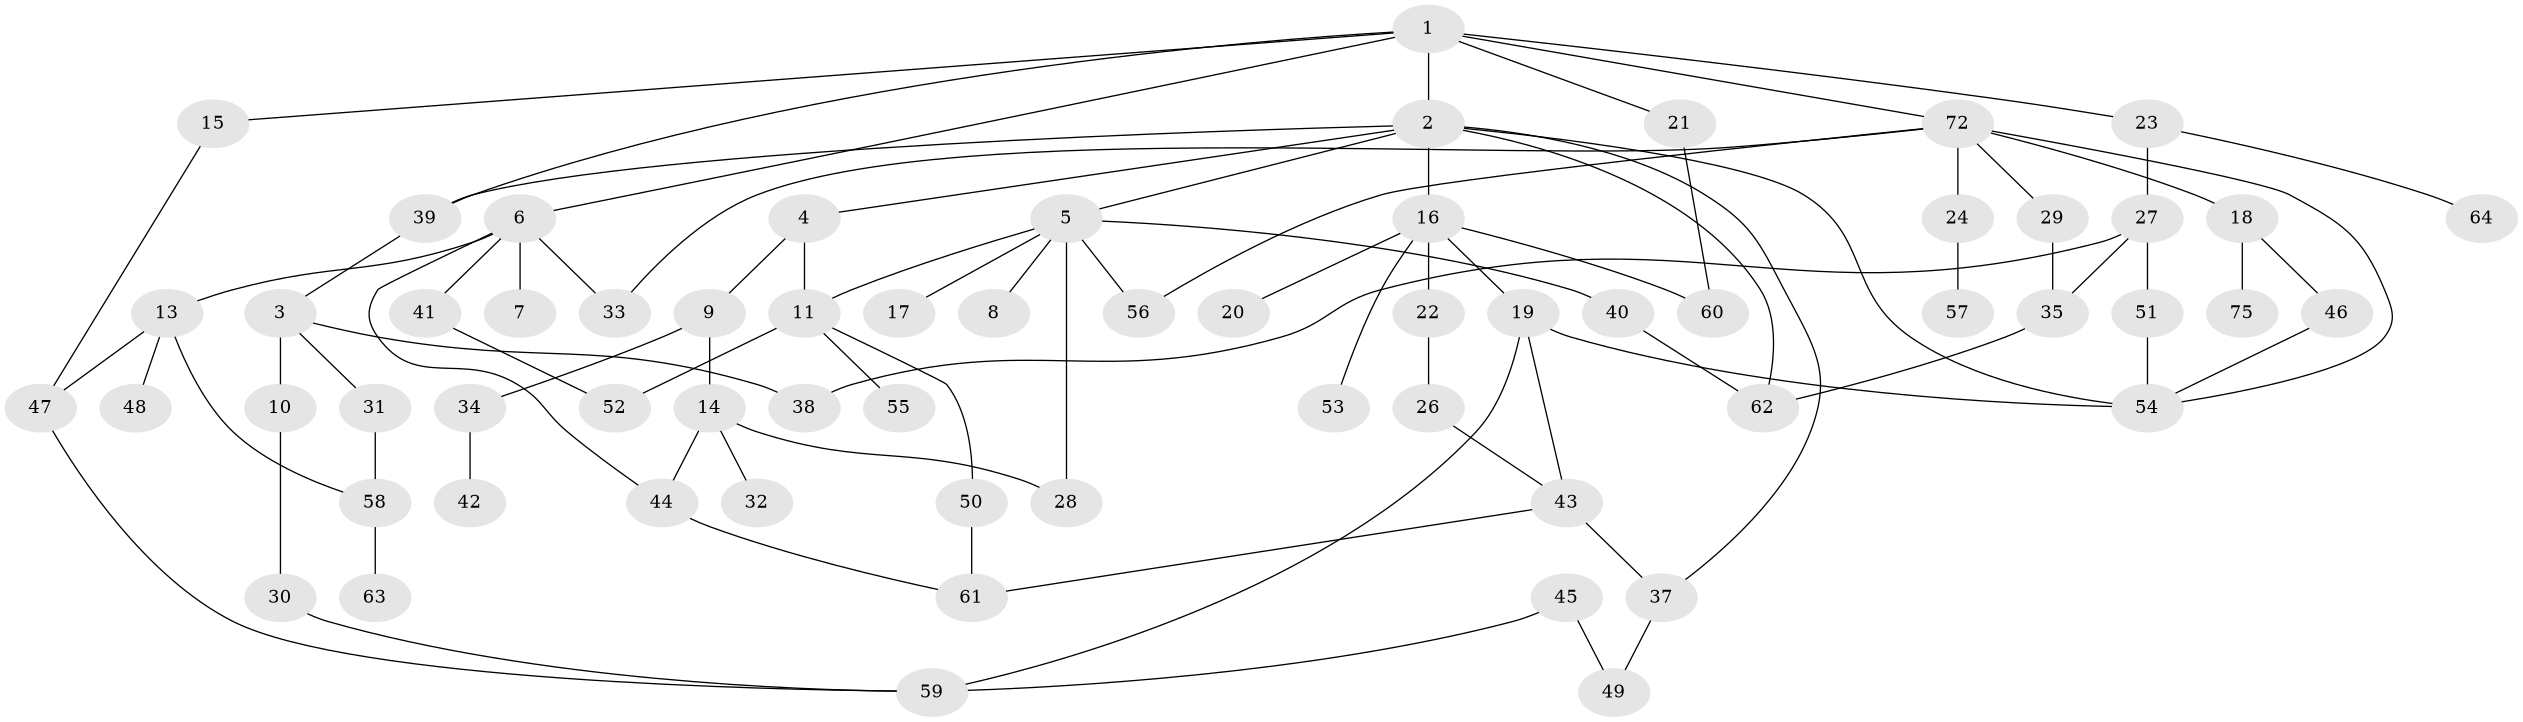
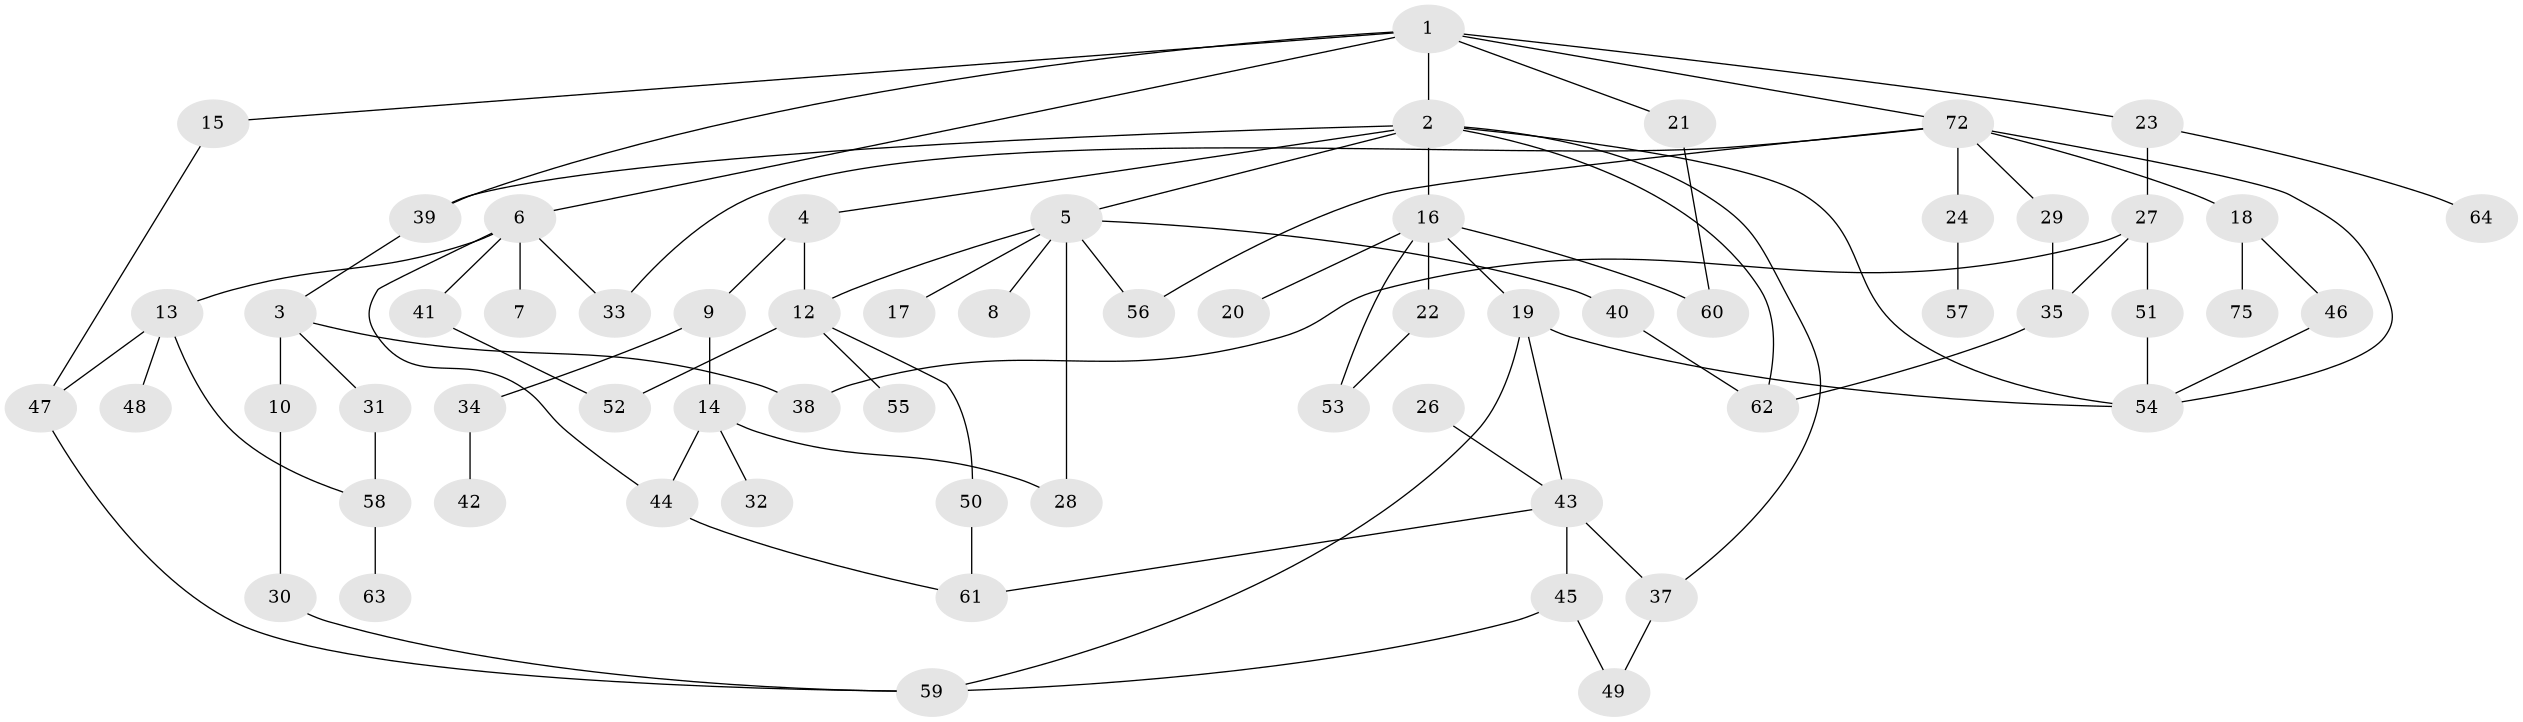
node "11": label "11" -> "12"
edge "22" -- "26": now "22" -- "53"
edge "43" -- "45": added
